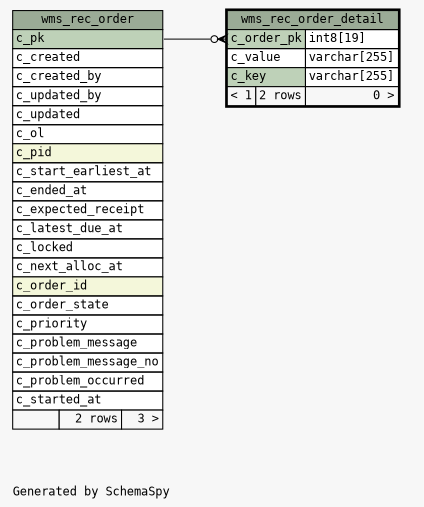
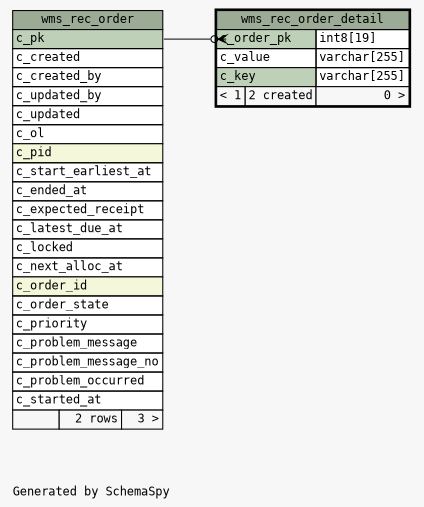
node "wms_rec_order_detail": text "2 rows" -> "2 created"
